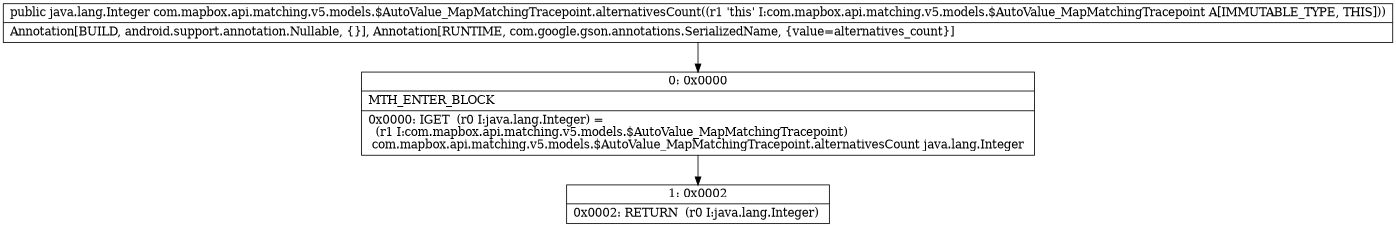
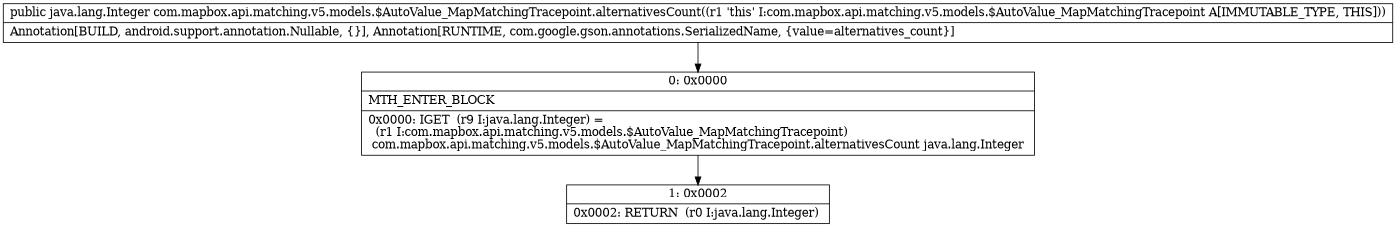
node "0: 0x0000": text "0x0000: IGET  (r0 I:java.lang.Integer) =" -> "0x0000: IGET  (r9 I:java.lang.Integer) ="
